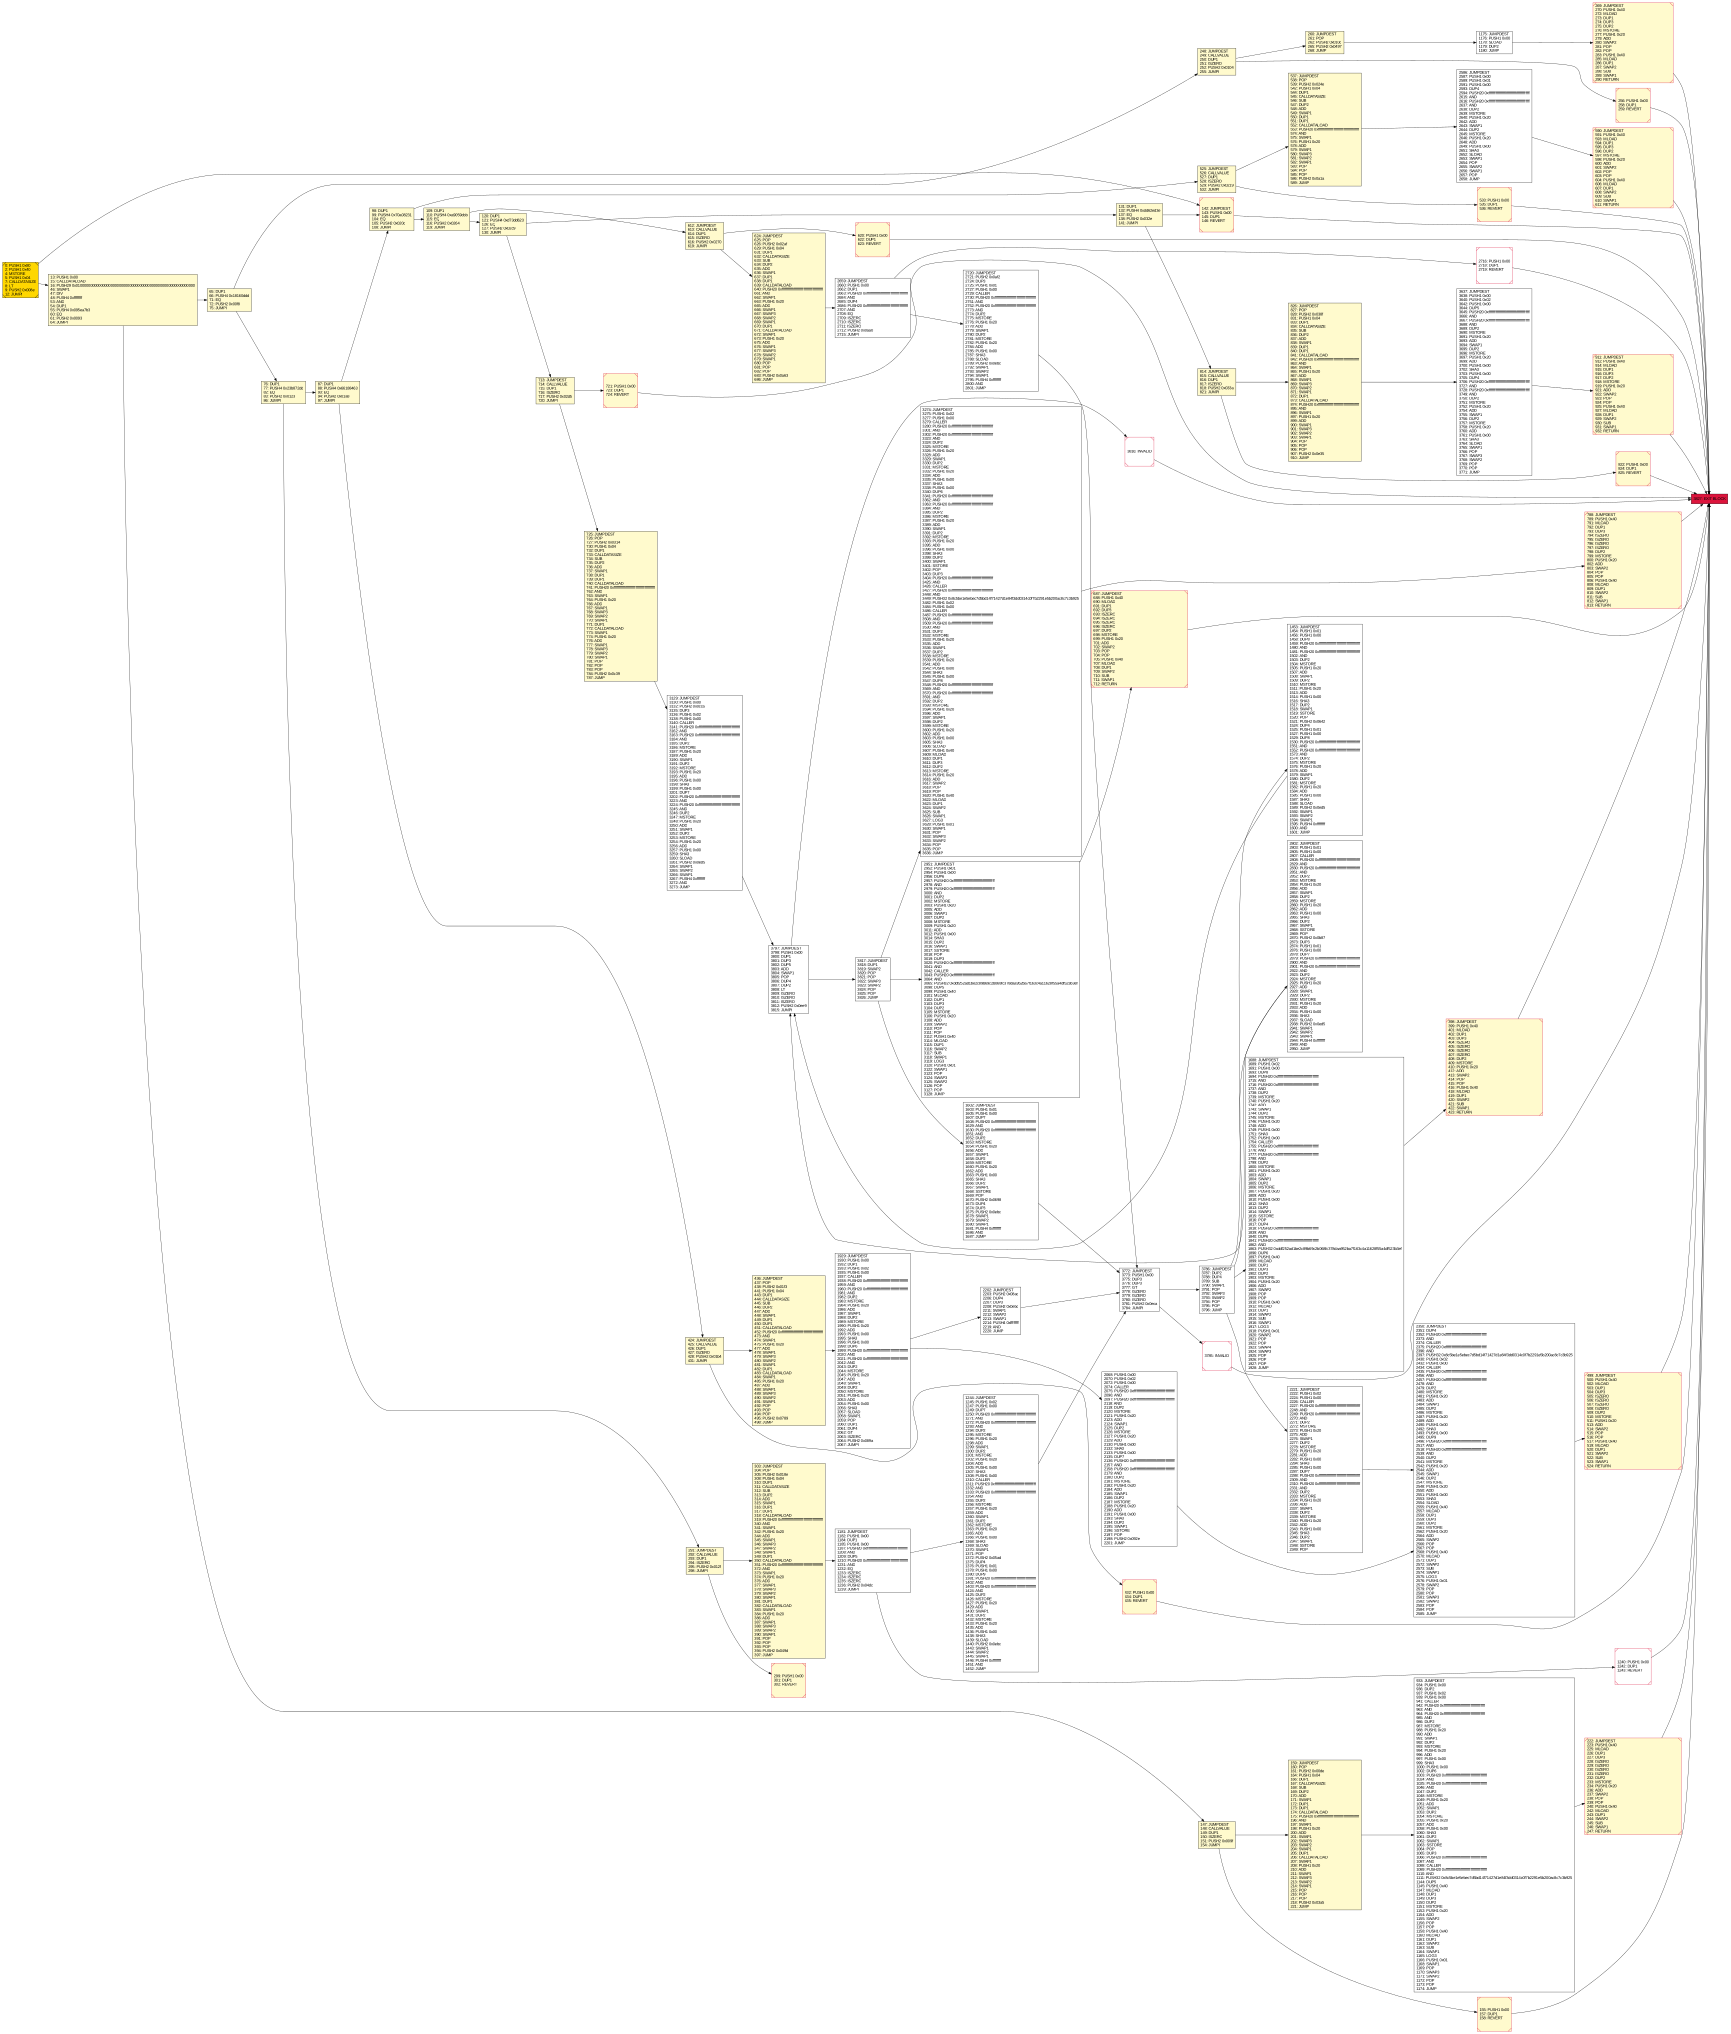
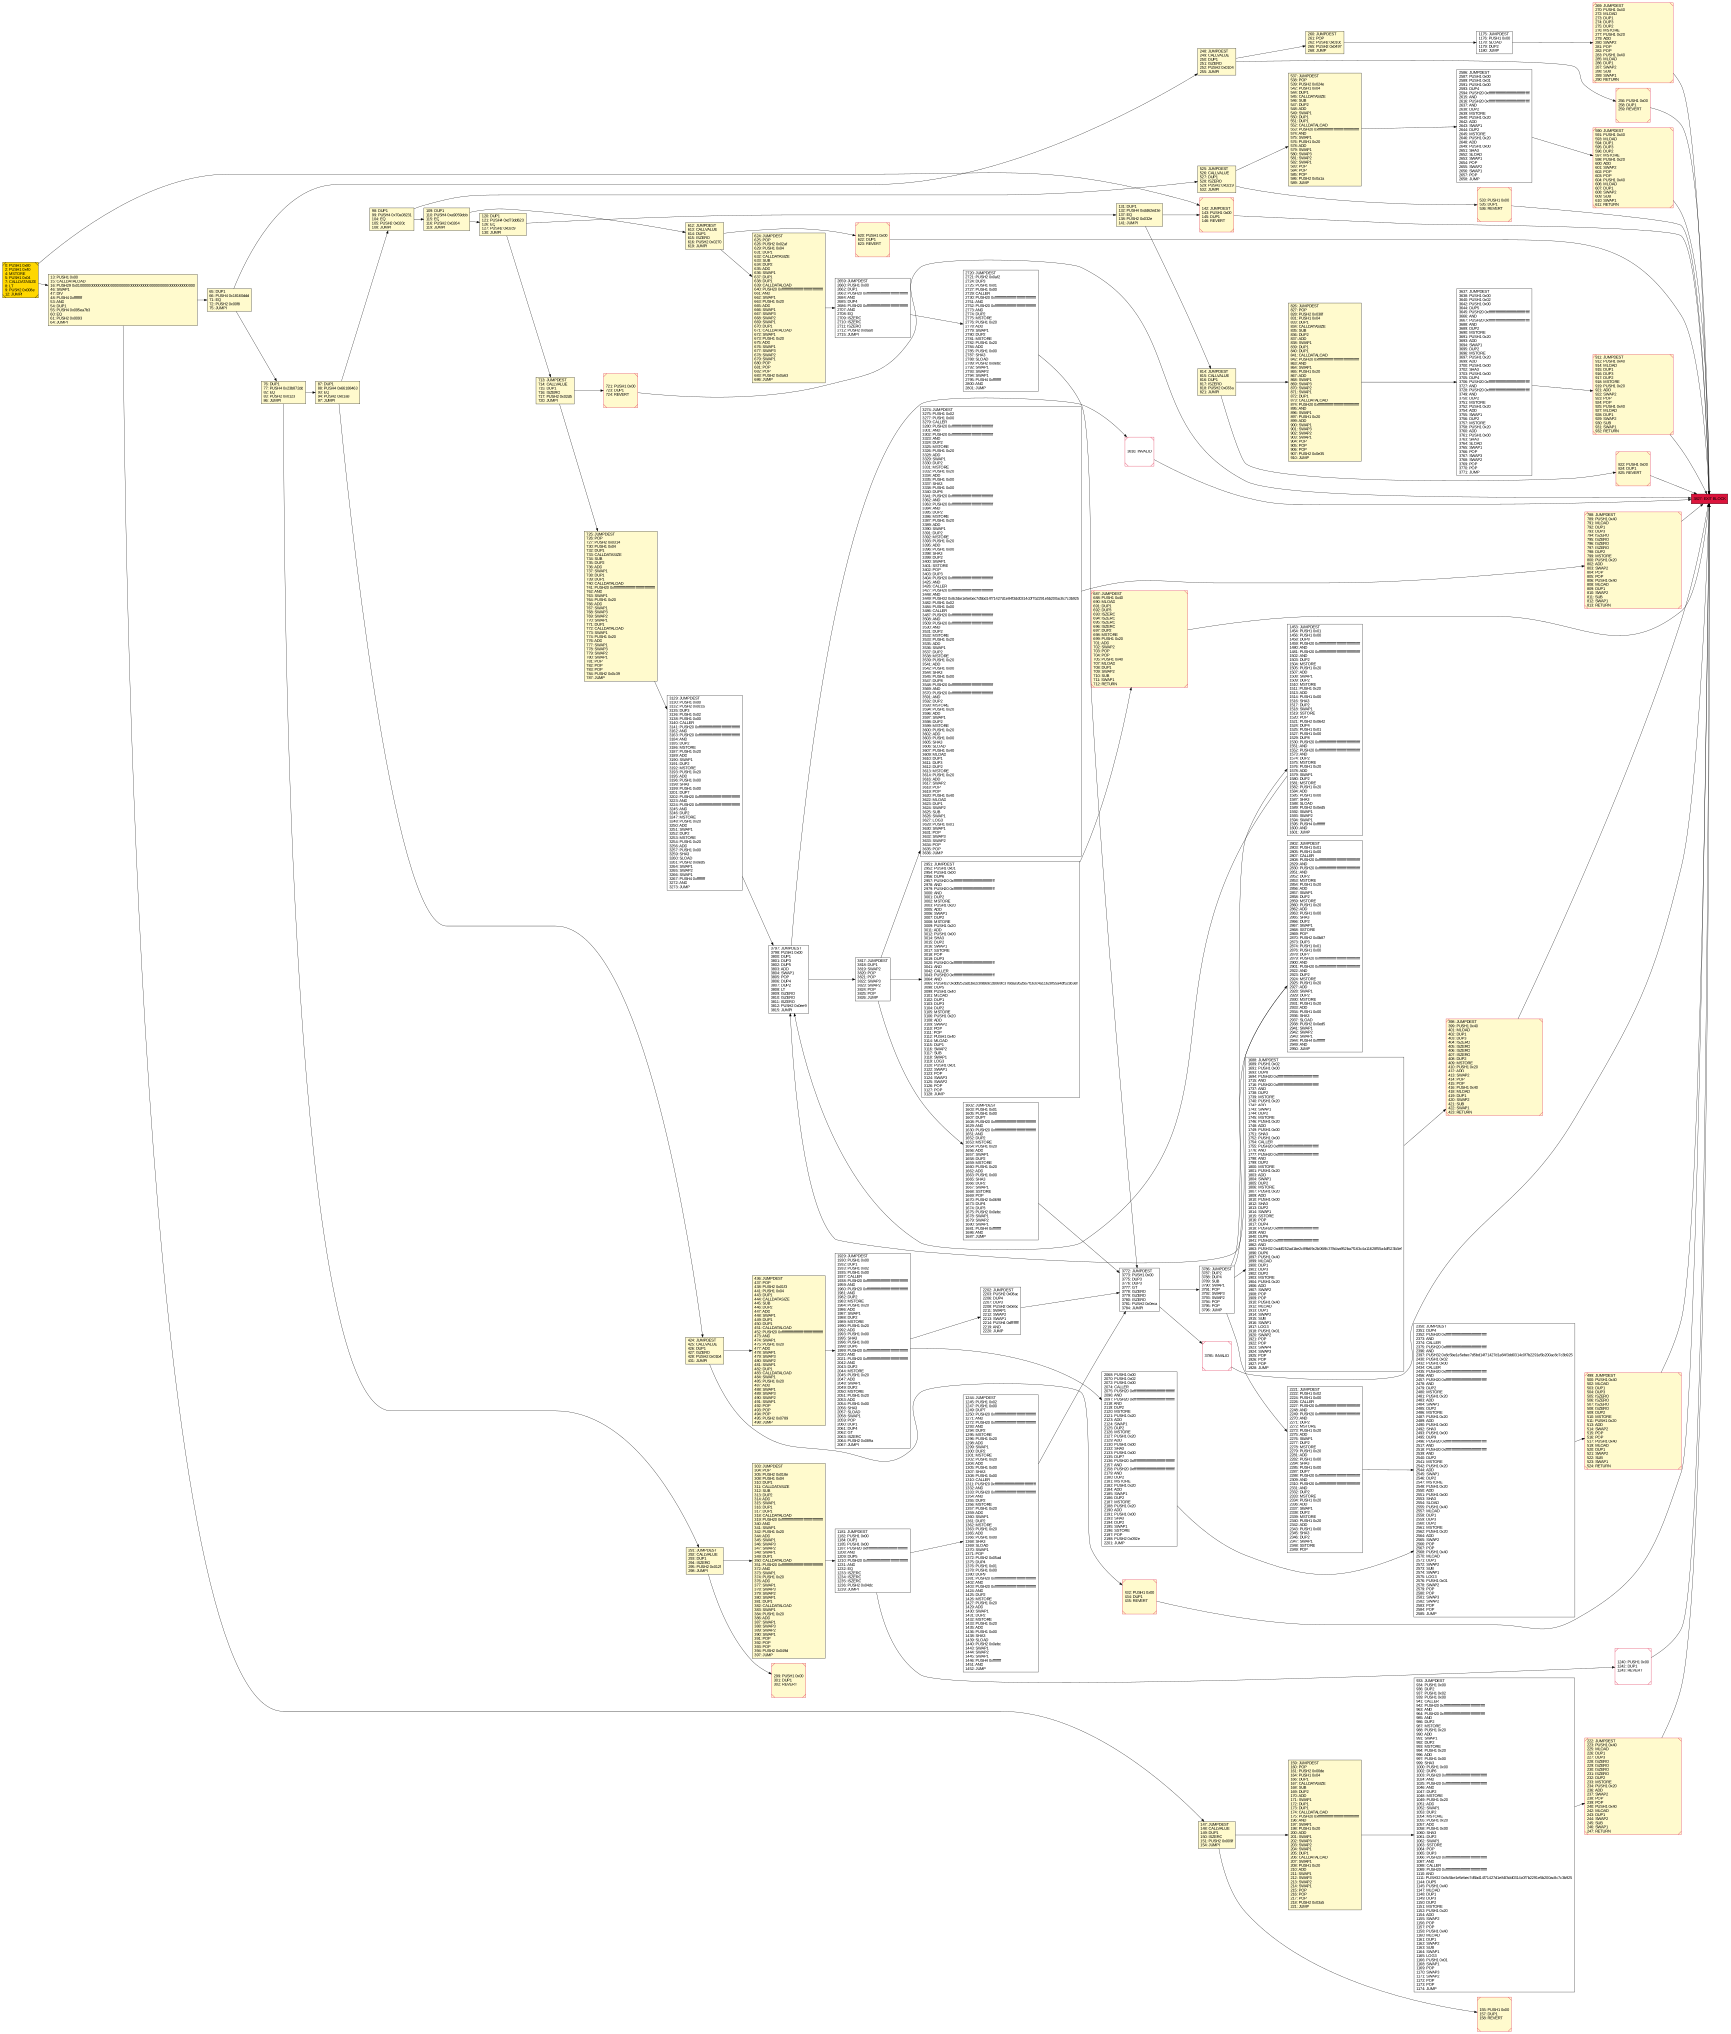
node "2716: PUSH1 0x00 2718: DUP1 2719: REVERT": removed
edge "155: PUSH1 0x00 157: DUP1 158: REVERT" -> "3827: EXIT BLOCK": removed
